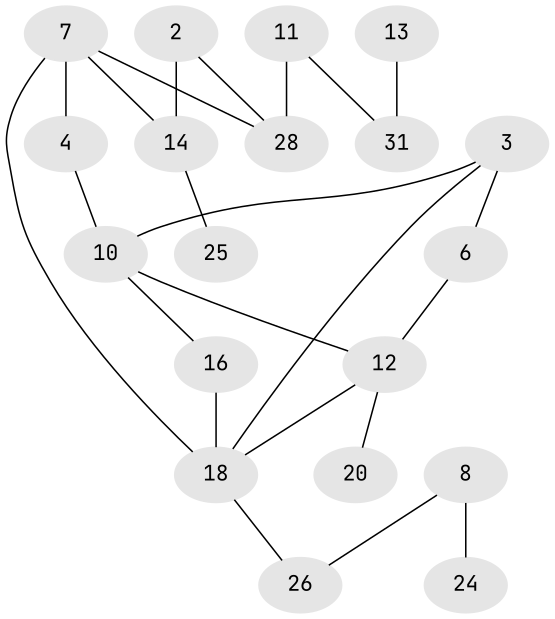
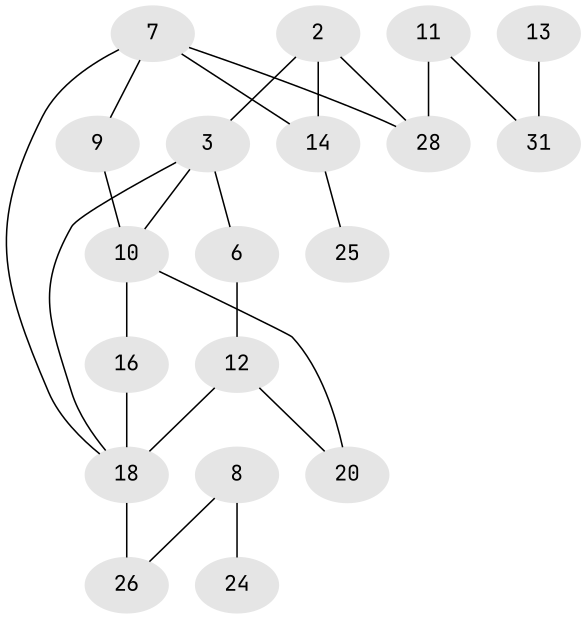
edge "2" -- "3": added
node "4": label "4" -> "9"
edge "10" -- "12": now "10" -- "20"
